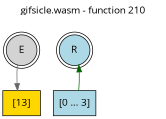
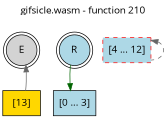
node "[4 ... 12]": added
edge "E" -> "[13]": reversed
edge "[0 ... 3]" -> "R": reversed
